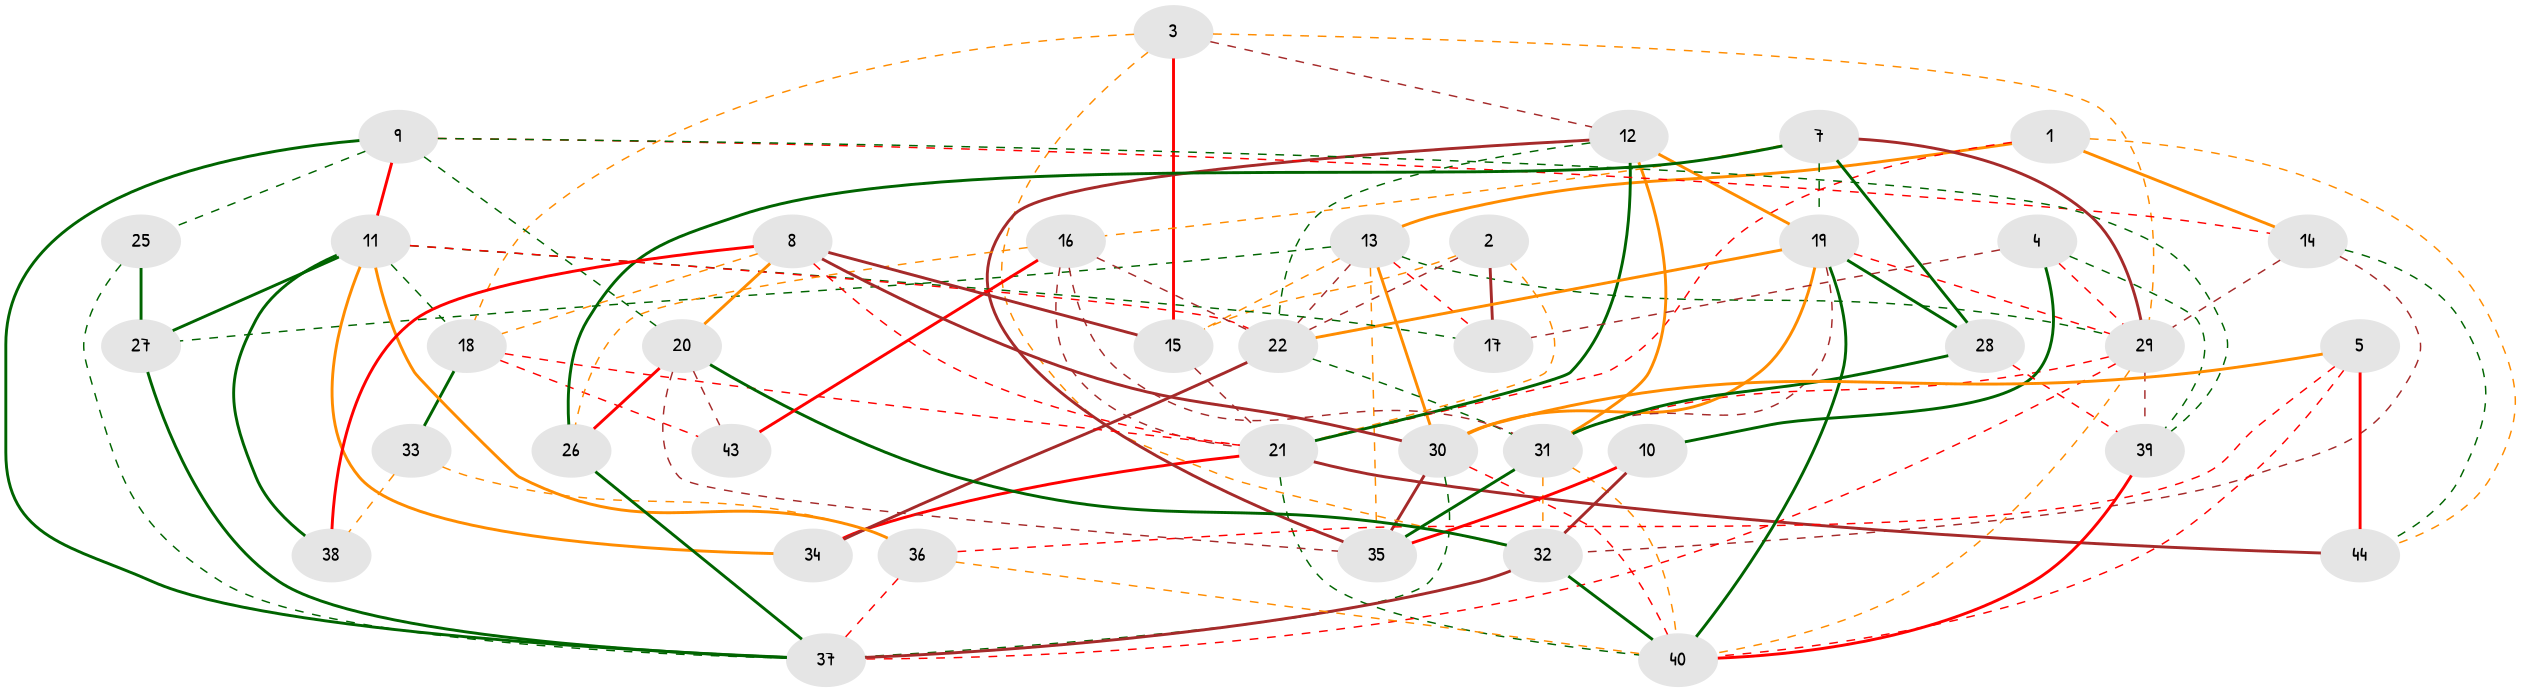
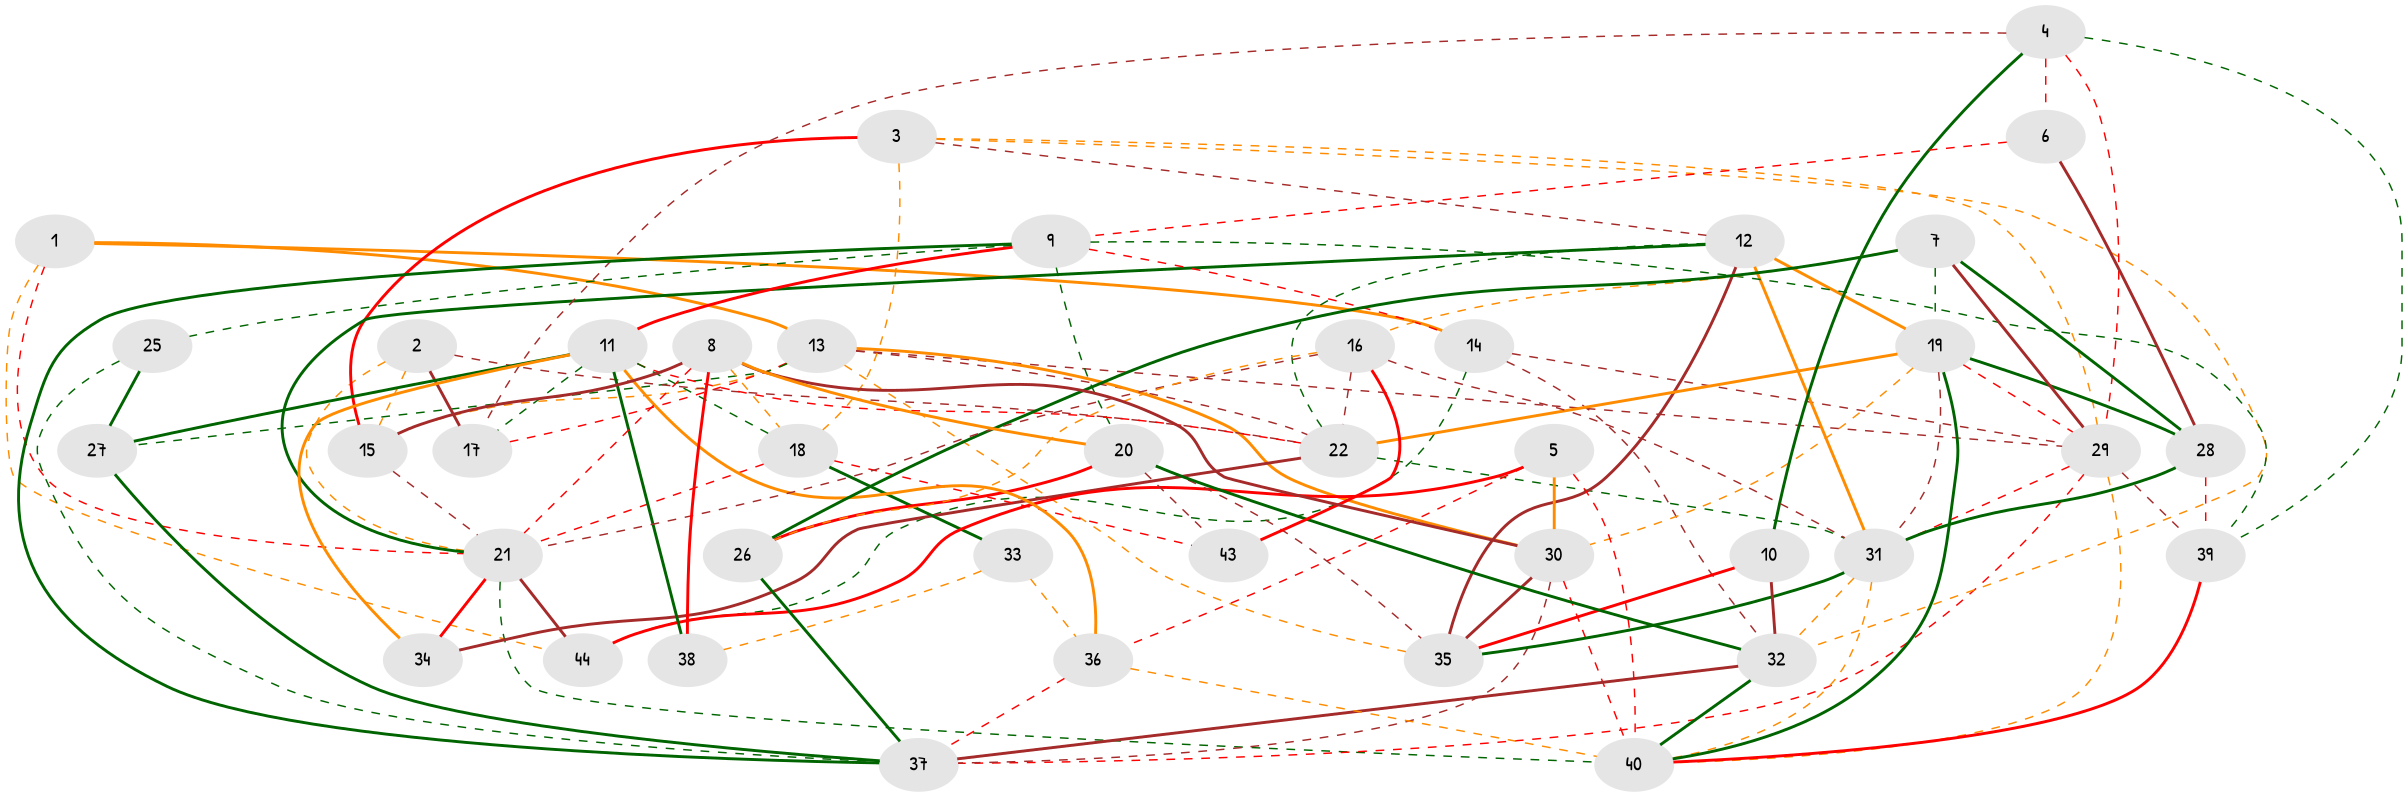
node "6": added
edge "13" -- "29": color darkgreen -> brown
edge "19" -- "30": style bold -> dashed
edge "30" -- "37": color darkgreen -> brown
